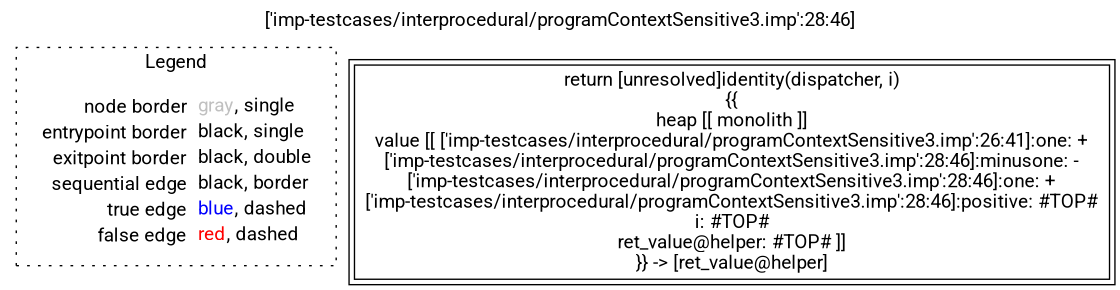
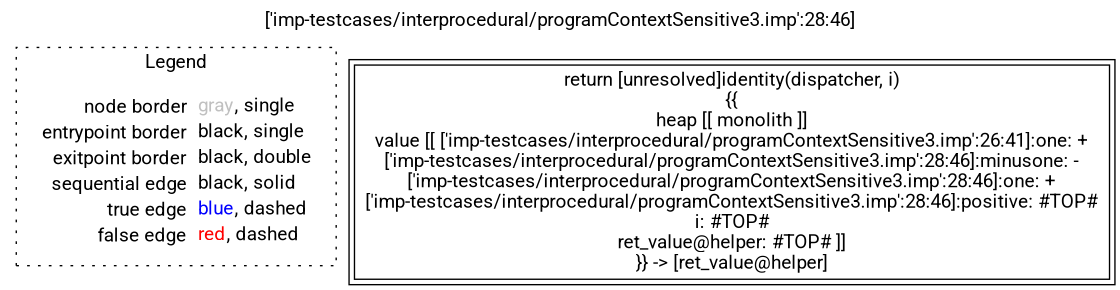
node "node border": text ", border" -> ", solid"
